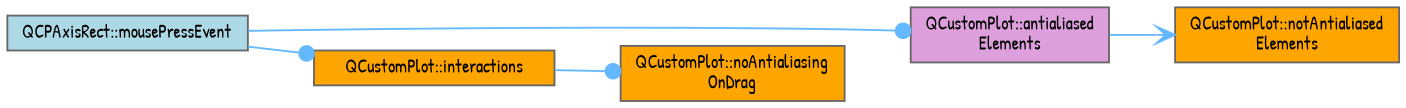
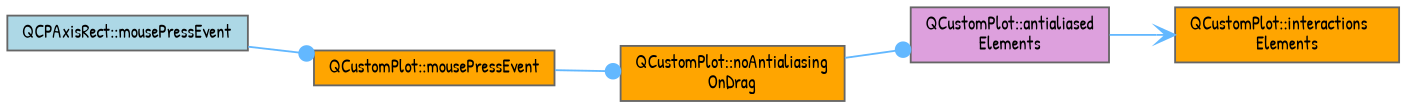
edge "QCPAxisRect::mousePressEvent" -> "QCustomPlot::antialiased Elements": now "QCustomPlot::noAntialiasing OnDrag" -> "QCustomPlot::antialiased Elements"
node "QCustomPlot::notAntialiased Elements": label "QCustomPlot::notAntialiased Elements" -> "QCustomPlot::interactions Elements"
node "QCustomPlot::interactions": label "QCustomPlot::interactions" -> "QCustomPlot::mousePressEvent"
